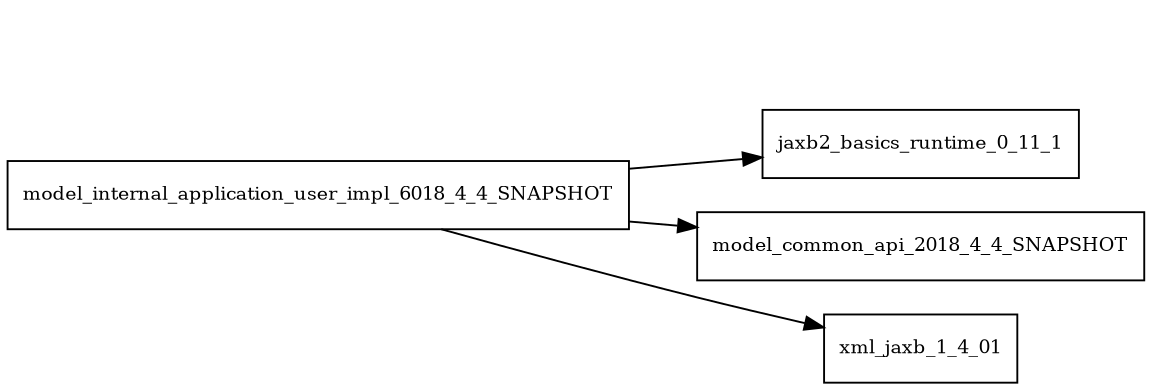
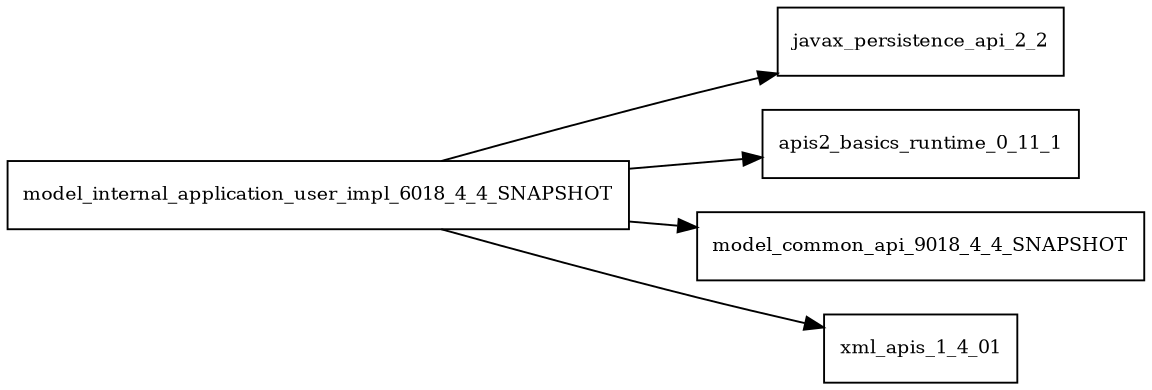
node "javax_persistence_api_2_2": added
node "jaxb2_basics_runtime_0_11_1": label "jaxb2_basics_runtime_0_11_1" -> "apis2_basics_runtime_0_11_1"
node "model_common_api_2018_4_4_SNAPSHOT": label "model_common_api_2018_4_4_SNAPSHOT" -> "model_common_api_9018_4_4_SNAPSHOT"
node "xml_jaxb_1_4_01": label "xml_jaxb_1_4_01" -> "xml_apis_1_4_01"
